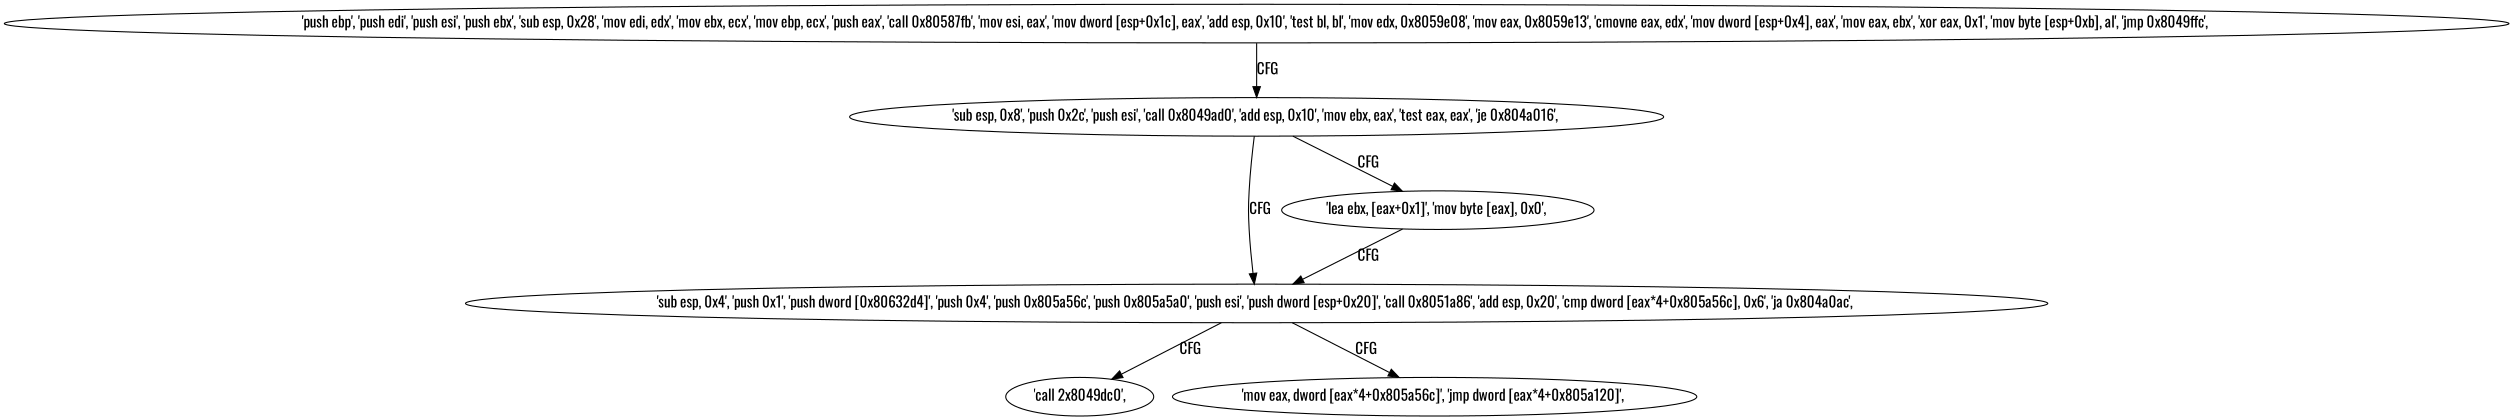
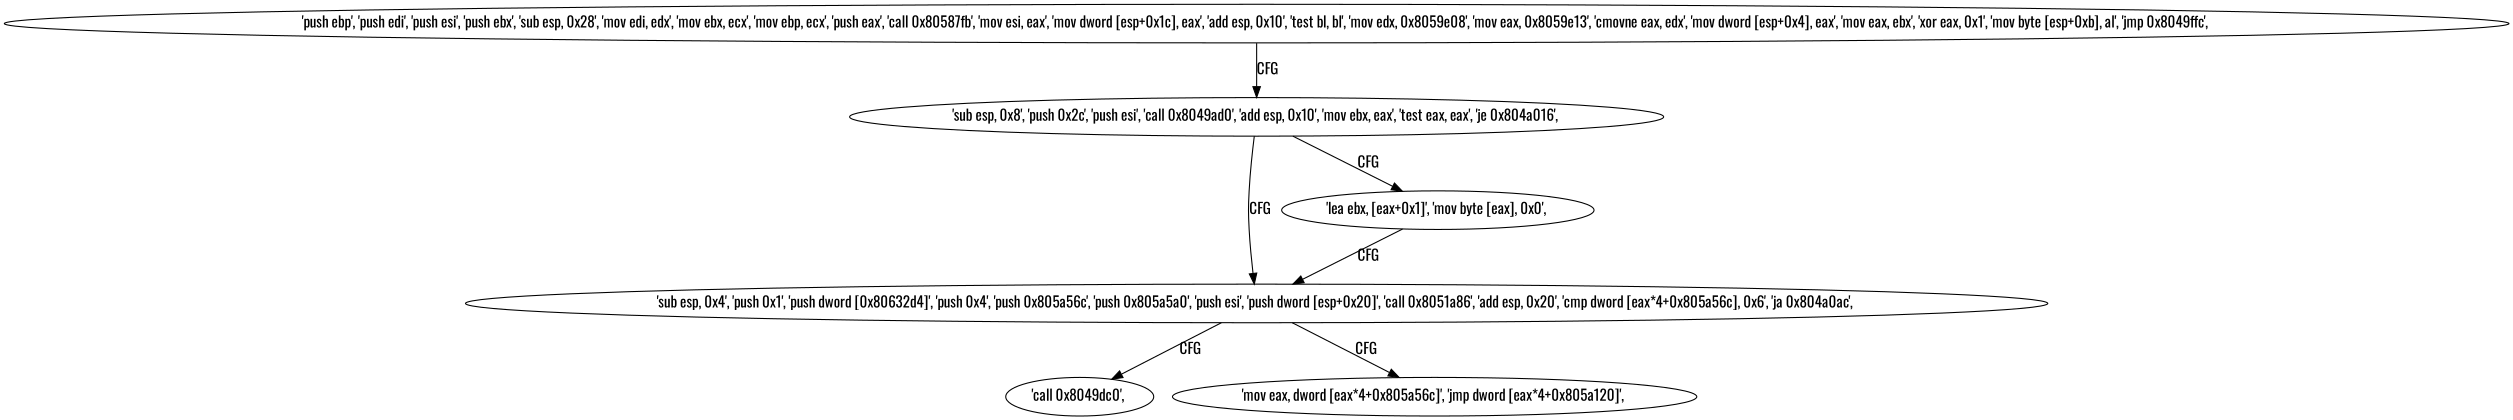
node "'call 2x8049dc0',": label "'call 2x8049dc0'," -> "'call 0x8049dc0',"
